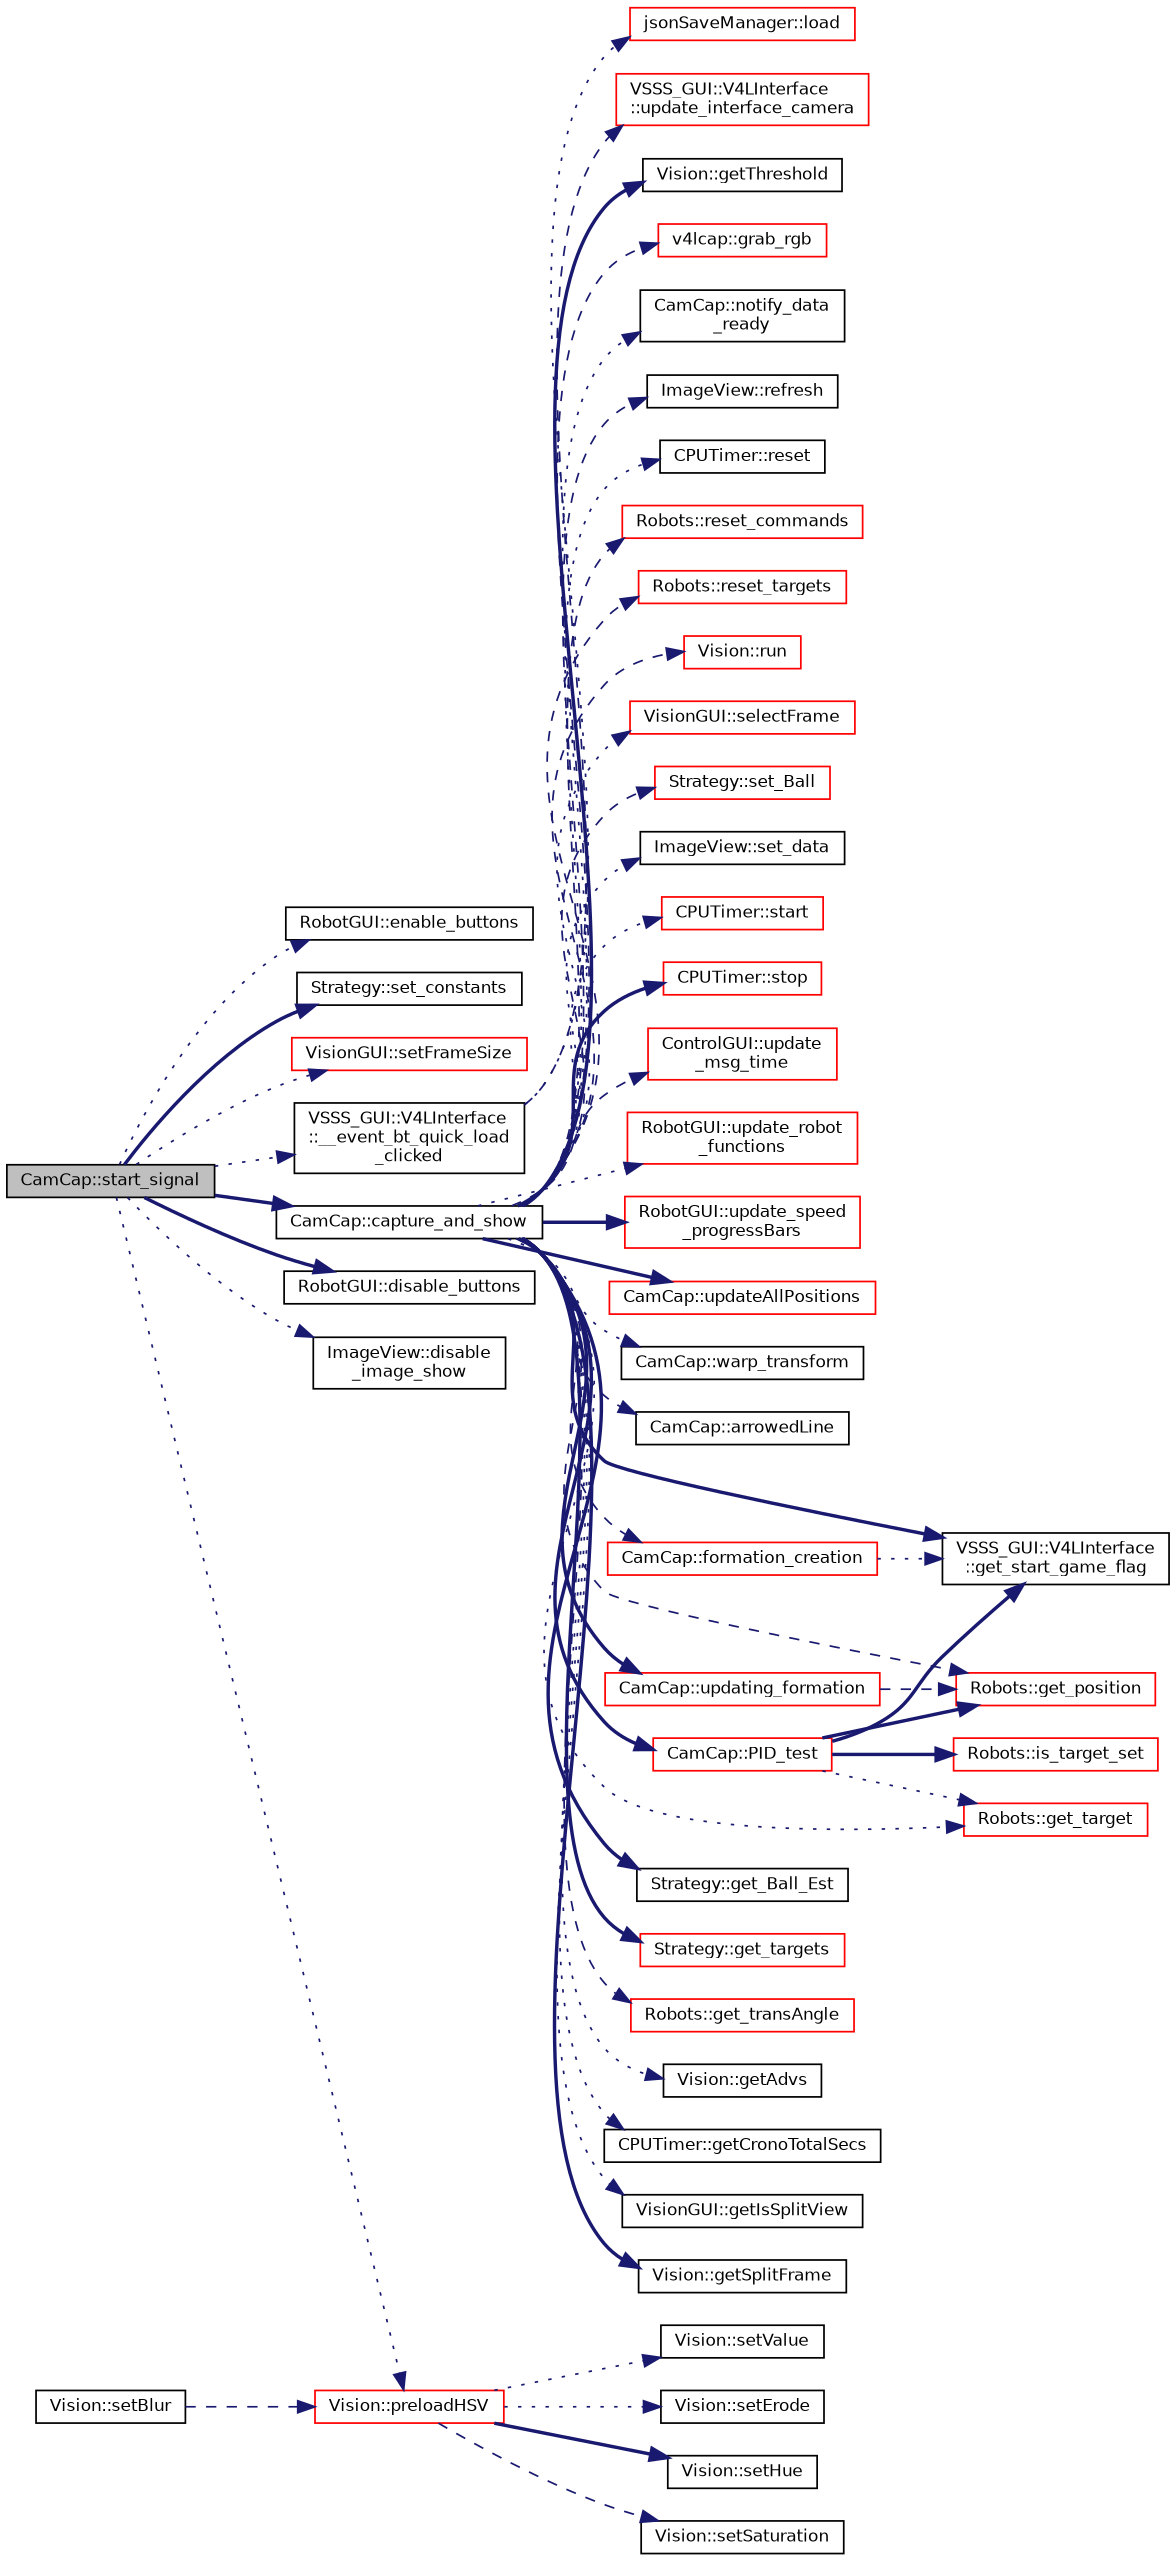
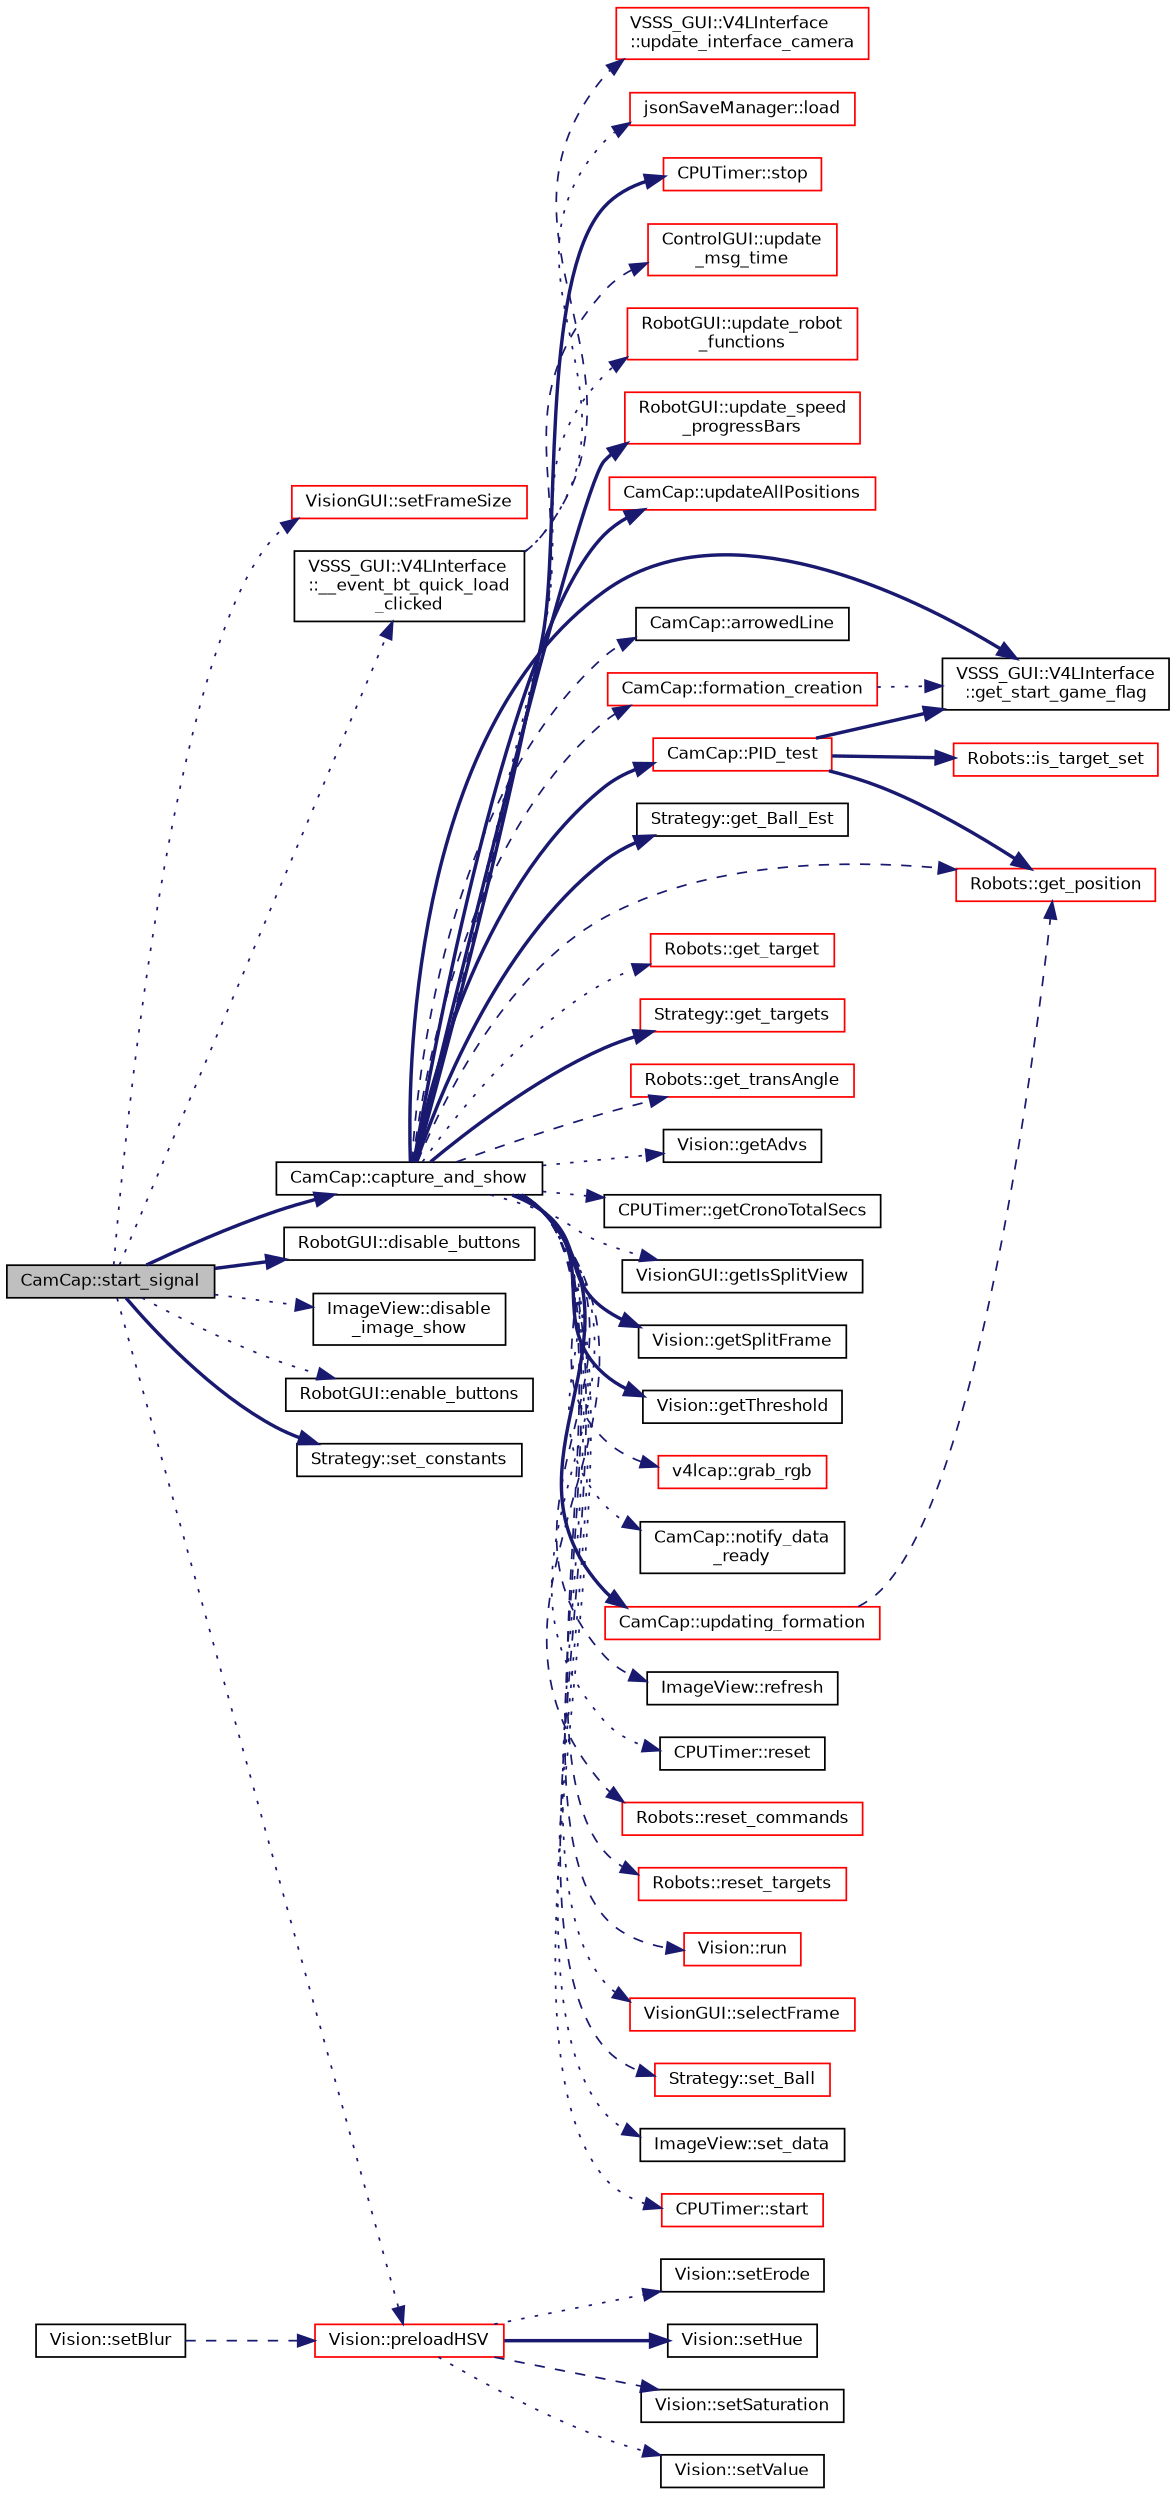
node "CamCap::warp_transform": removed
edge "CamCap::PID_test" -> "Robots::get_target": removed
